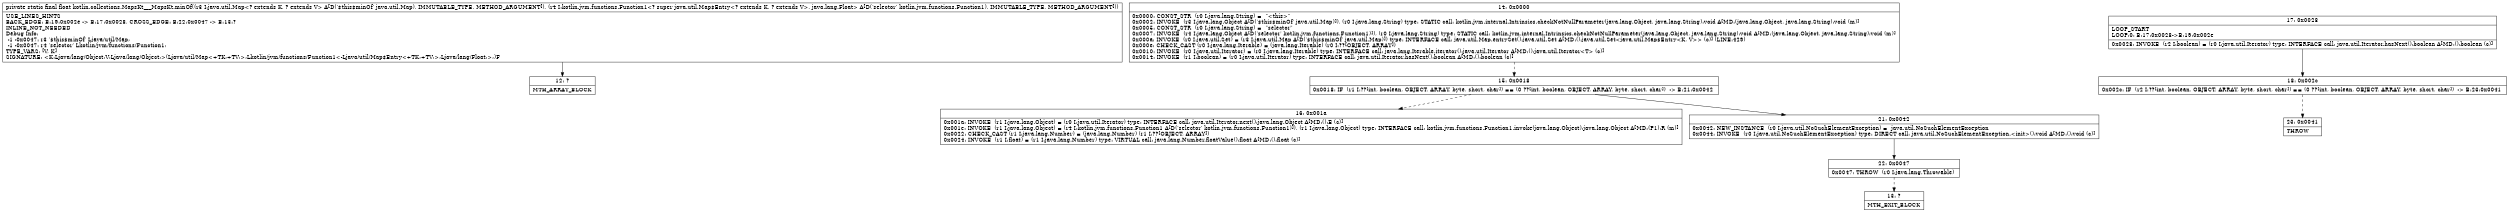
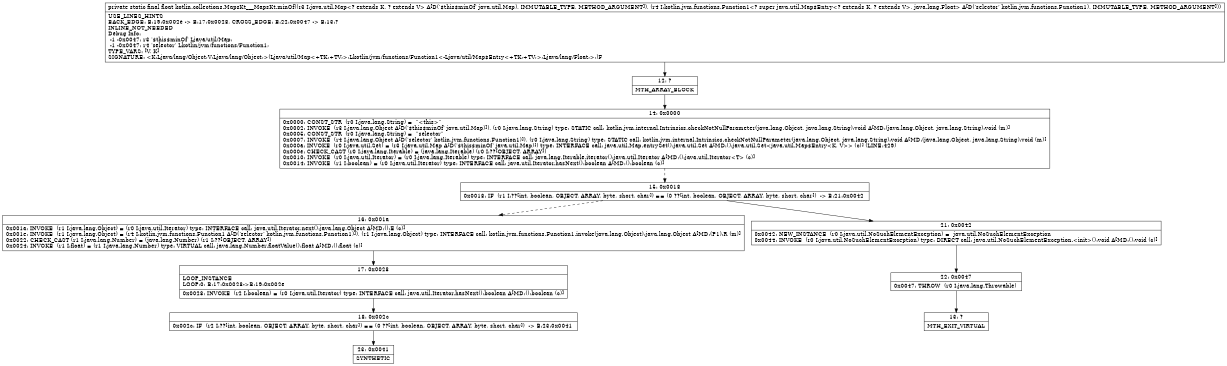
node "17: 0x0028": text "LOOP_START" -> "LOOP_INSTANCE"
edge "12: ?" -> "14: 0x0000": added
edge "18: 0x002c" -> "23: 0x0041": style dashed -> solid
node "23: 0x0041": text "THROW" -> "SYNTHETIC"
edge "22: 0x0047" -> "13: ?": style dashed -> solid
node "13: ?": text "MTH_EXIT_BLOCK" -> "MTH_EXIT_VIRTUAL"
edge "16: 0x001a" -> "17: 0x0028": added
